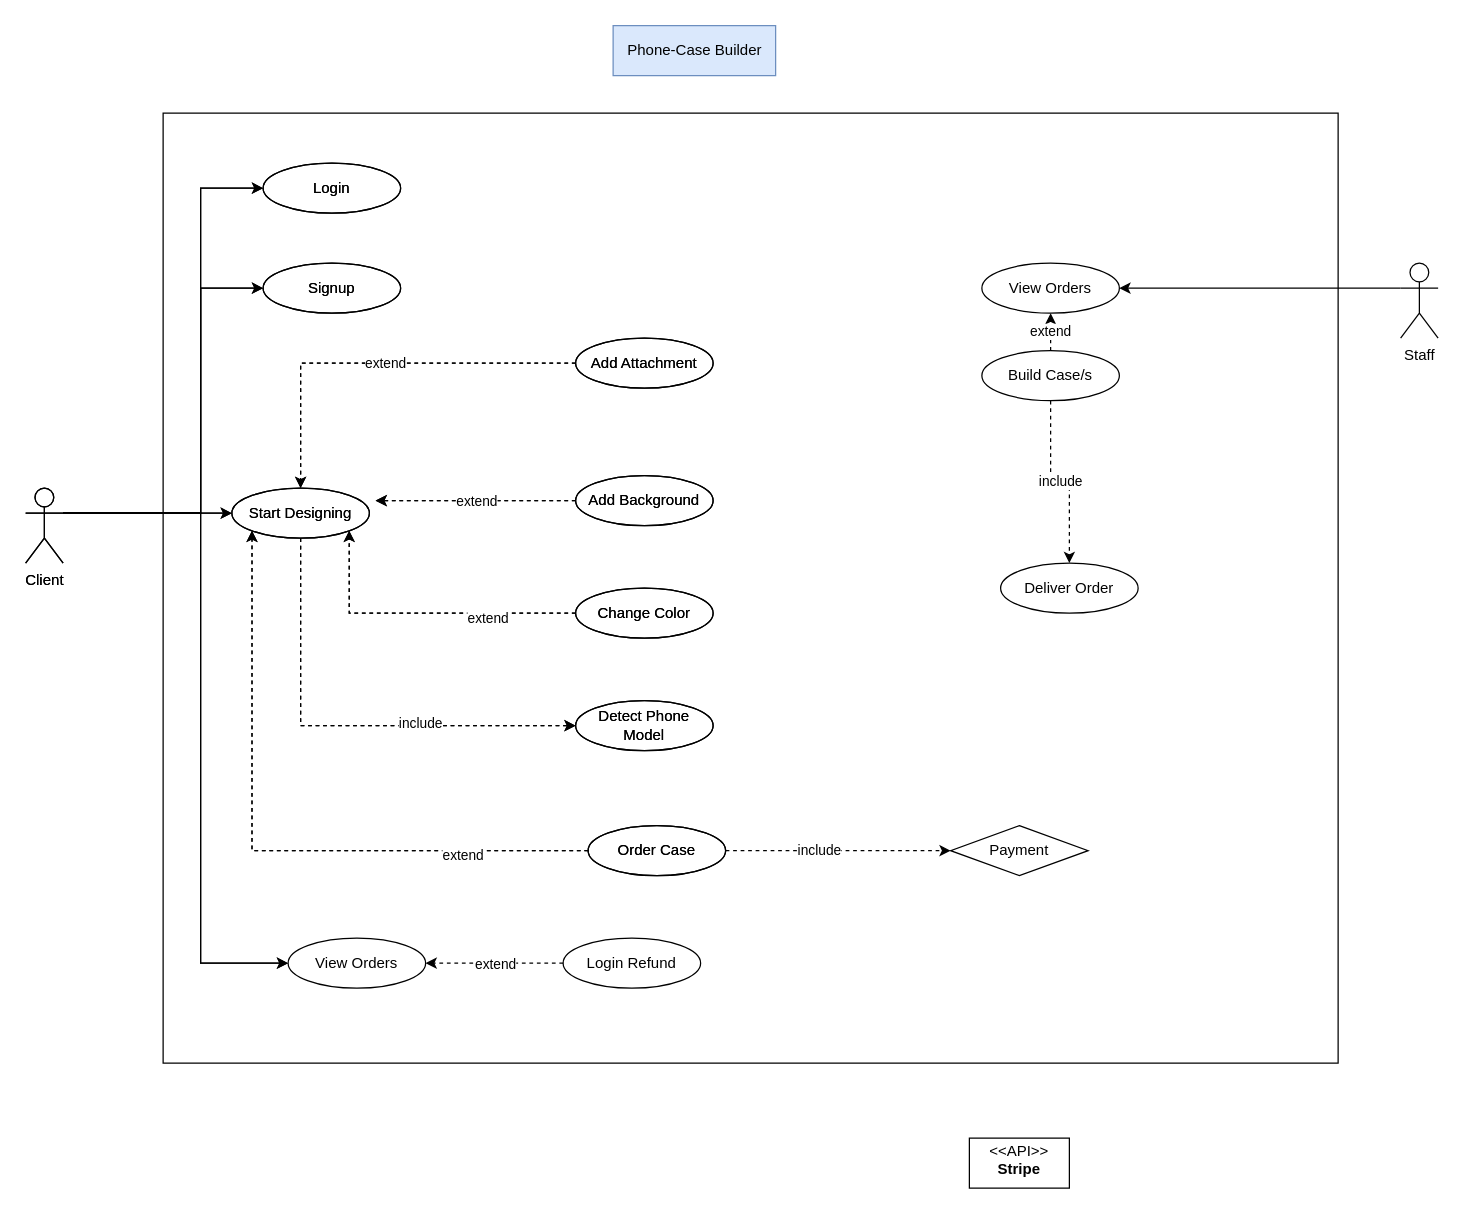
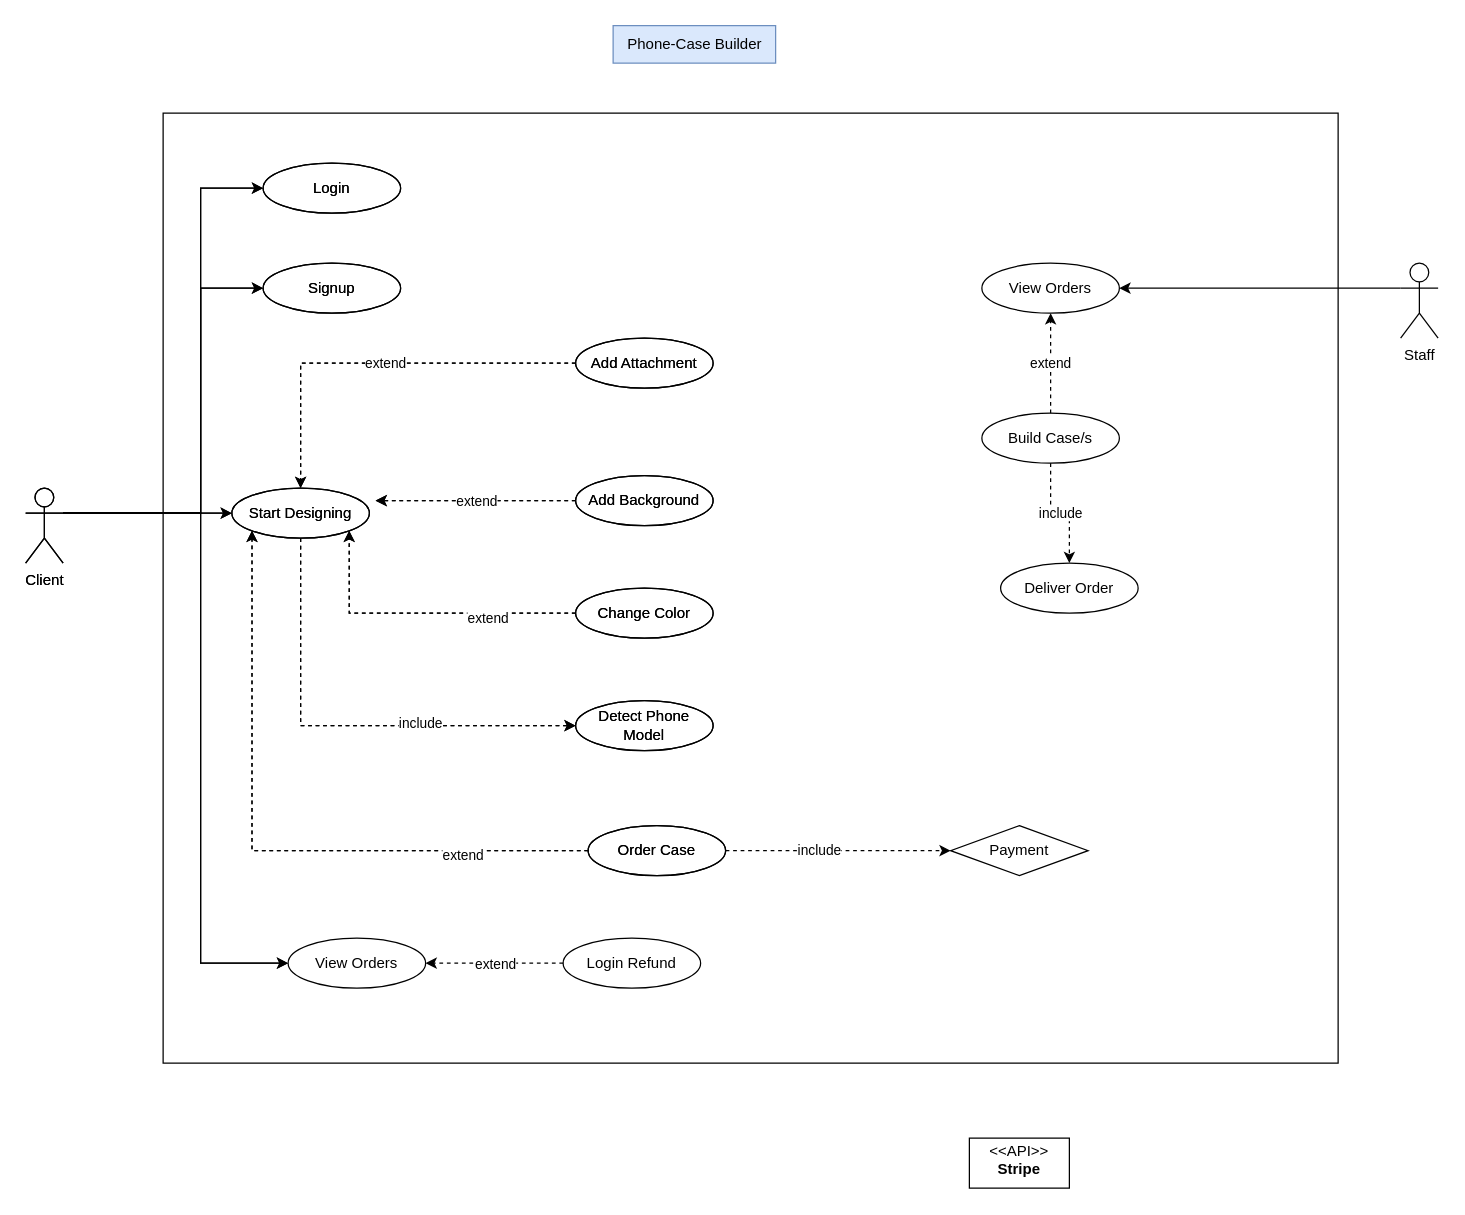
node "Phone-Case Builder": size 163x50 -> 163x38
node "Build Case/s": moved (1051, 376) -> (1051, 438)
